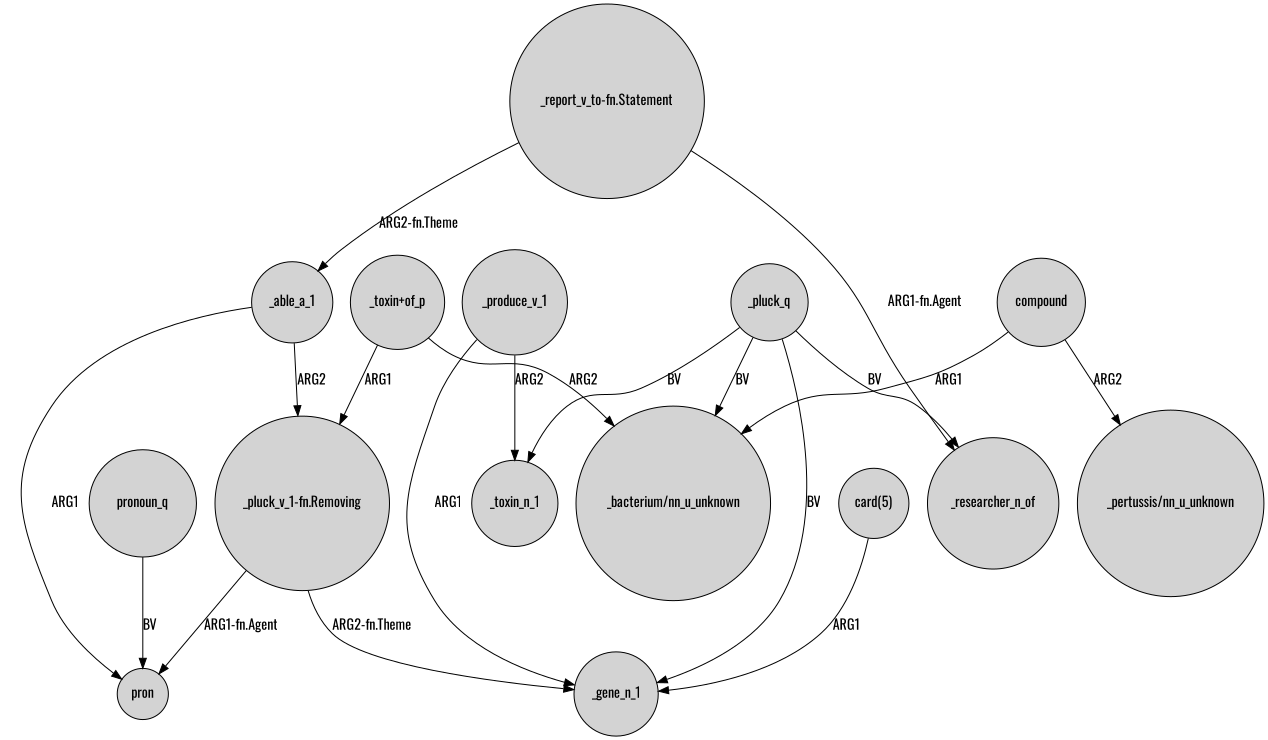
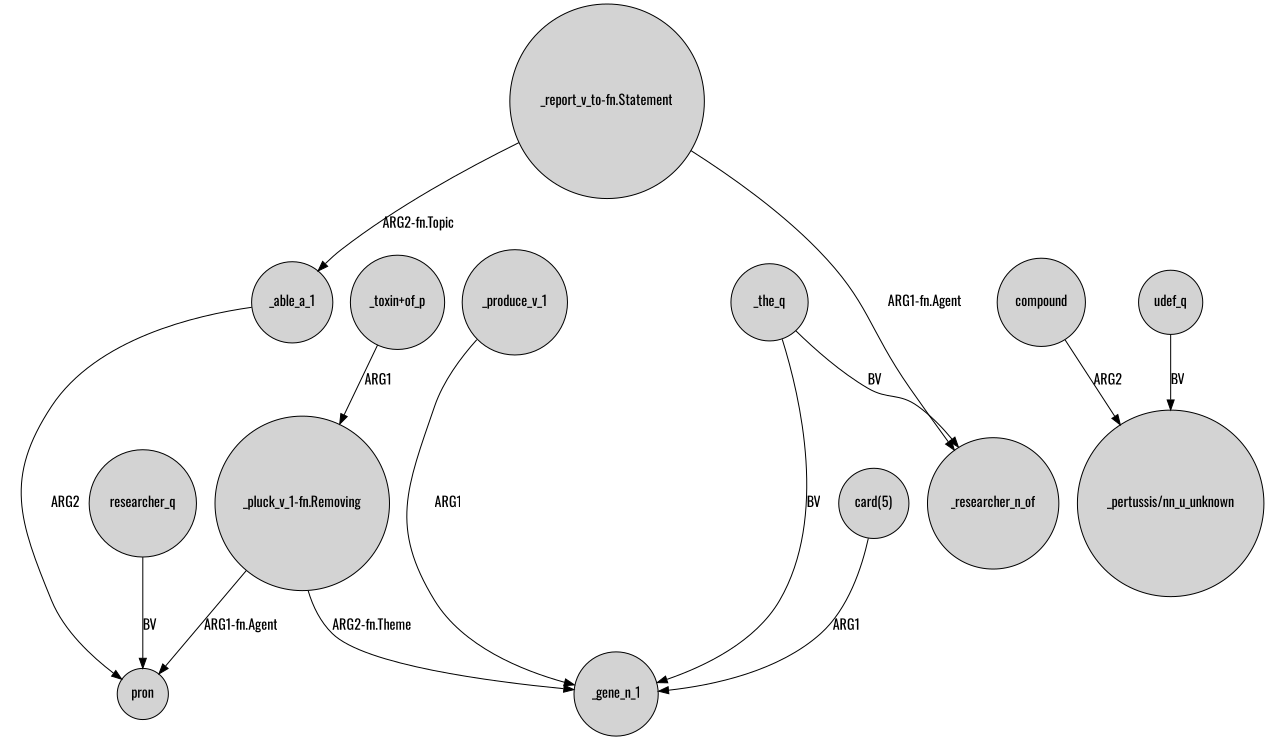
edge "_report_v_to-fn.Statement" -> "_able_a_1": label "ARG2-fn.Theme" -> "ARG2-fn.Topic"
node "_pluck_q": label "_pluck_q" -> "_the_q"
node "udef_q": added
edge "_able_a_1" -> "_pluck_v_1-fn.Removing": removed, label "ARG2"
edge "_able_a_1" -> "pron": label "ARG1" -> "ARG2"
node "pronoun_q": label "pronoun_q" -> "researcher_q"
node "_toxin_n_1": removed
node "_bacterium/nn_u_unknown": removed
